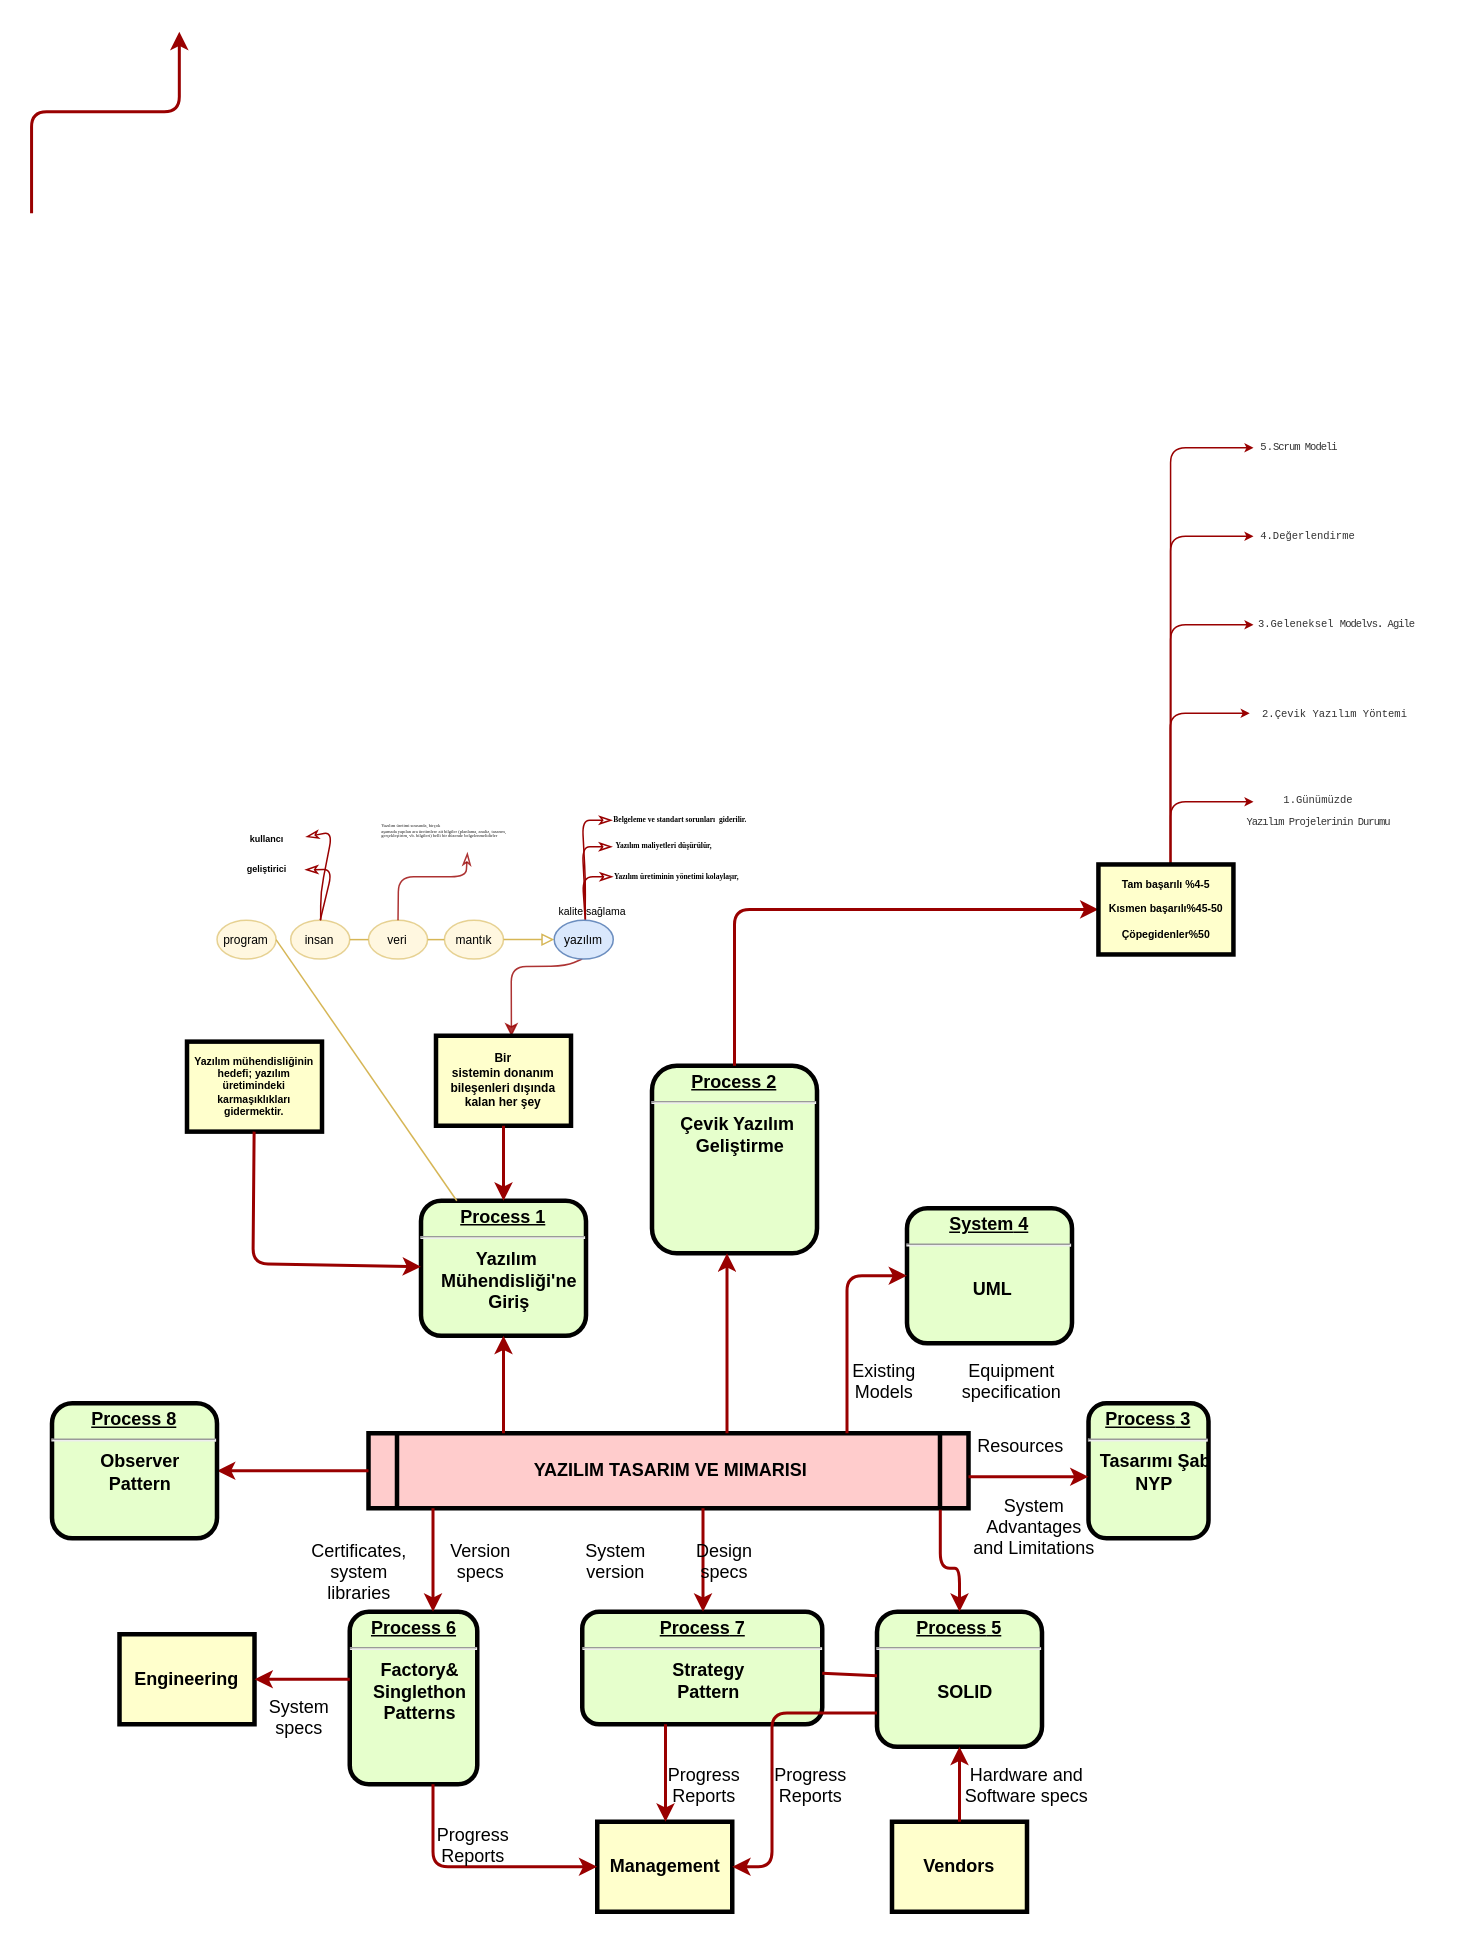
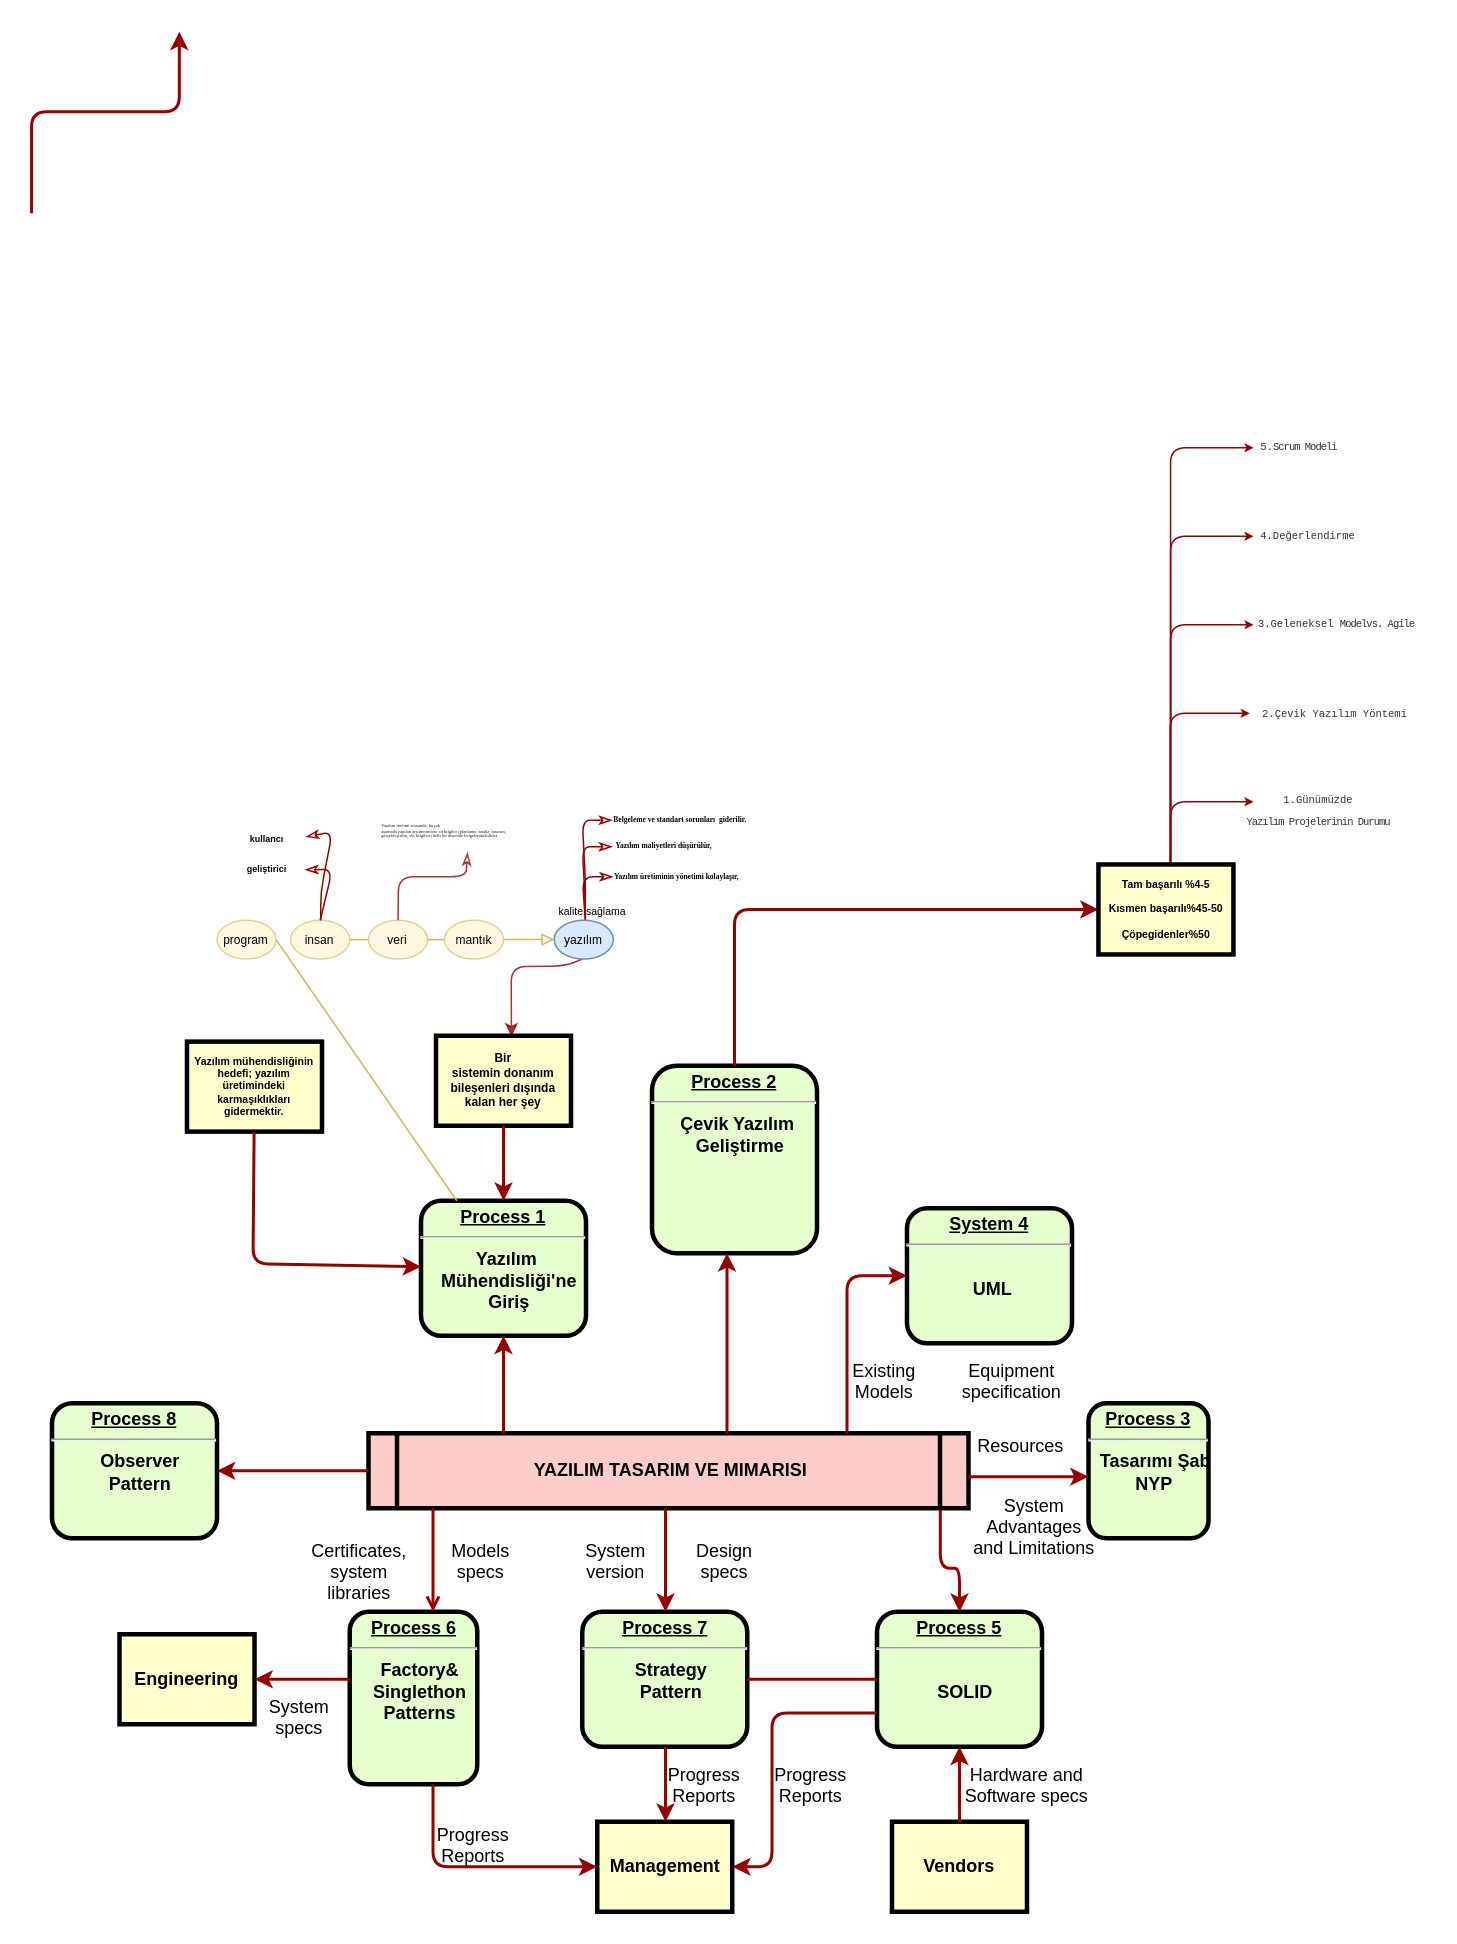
node "Version specs": label "Version specs" -> "Models specs"
edge "YAZILIM TASARIM VE MIMARISI" -> "Process 6 Factory& Singlethon Patterns": arrowhead classic -> open
node "Process 7 Strategy Pattern": size 240x113 -> 165x135
